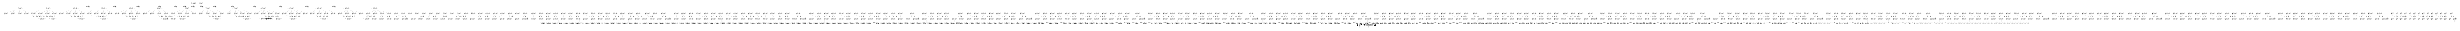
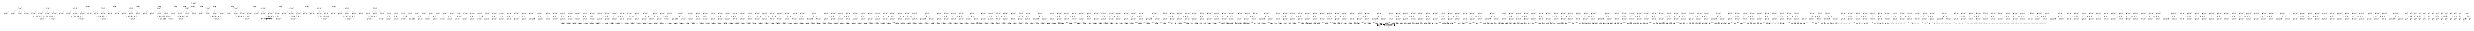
node "93: {(c < 20)}": added
node "435: {(c < 20)}": added
node "441: {(c < 20)}": removed
node "107: {(c < 20)}": added
